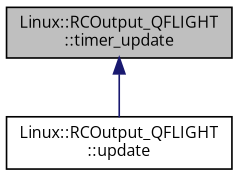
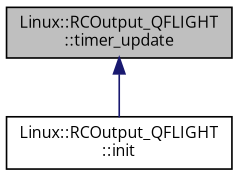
node "Linux::RCOutput_QFLIGHT ::update": label "Linux::RCOutput_QFLIGHT ::update" -> "Linux::RCOutput_QFLIGHT ::init"
